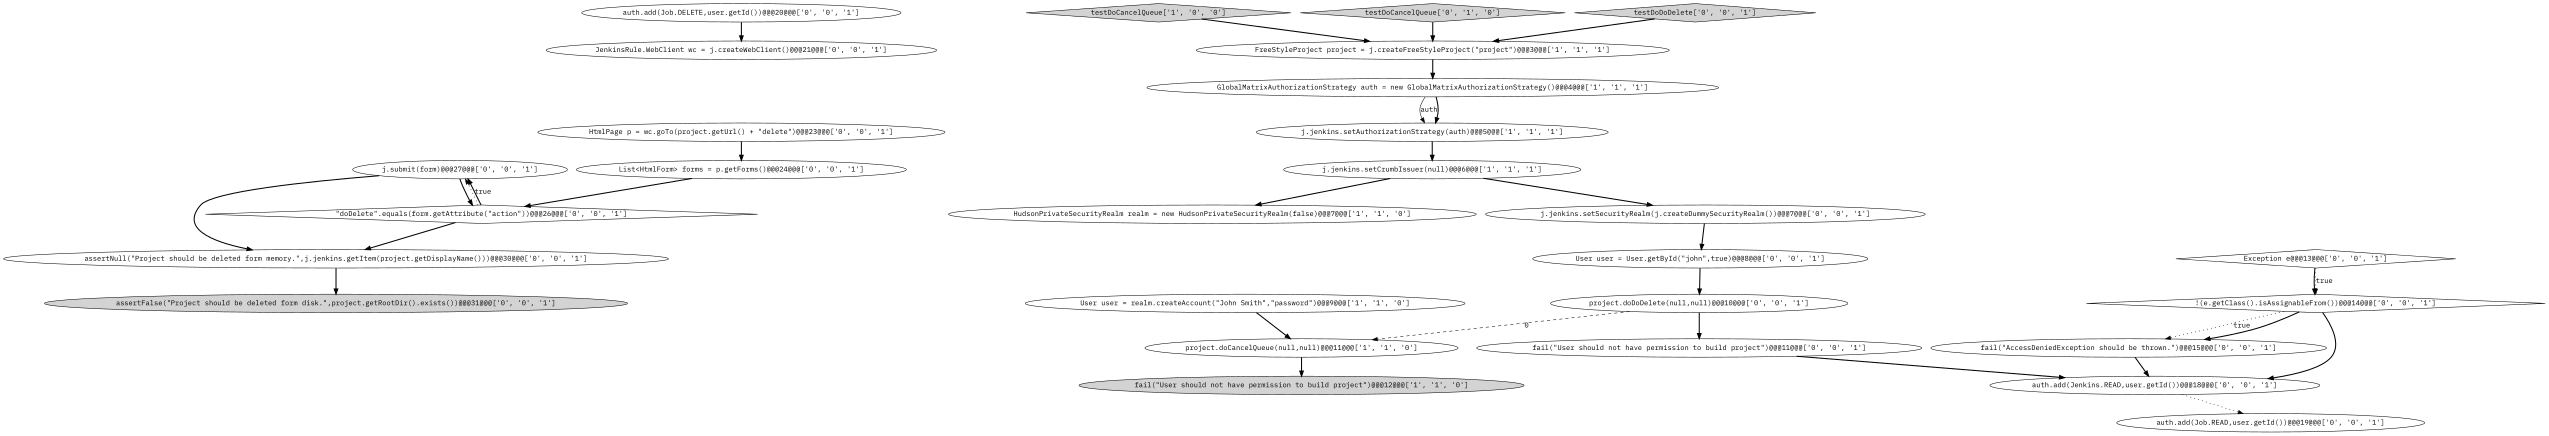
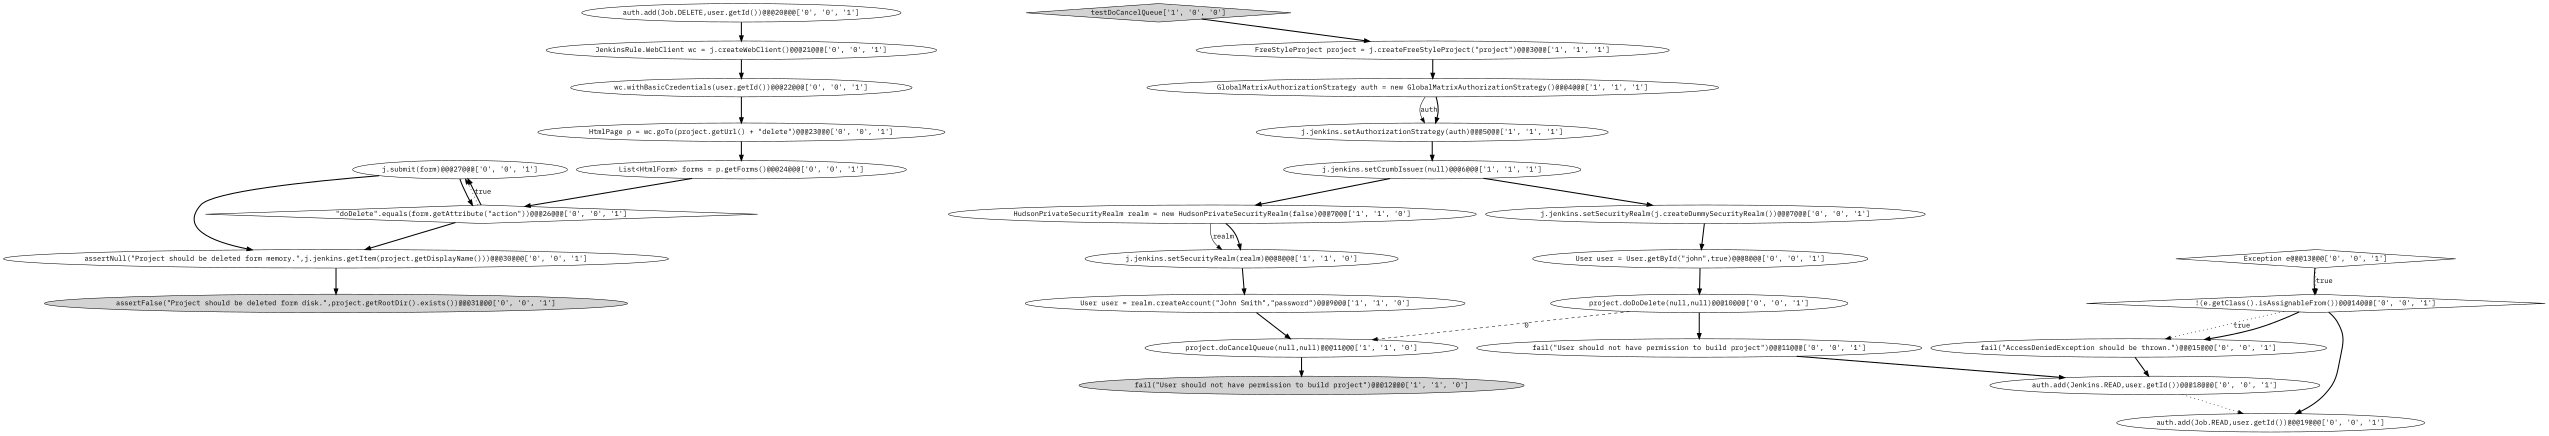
node "testDoCancelQueue['0', '1', '0']": removed
node "testDoDoDelete['0', '0', '1']": removed
node "wc.withBasicCredentials(user.getId())@@@22@@@['0', '0', '1']": added
node "j.jenkins.setSecurityRealm(realm)@@@8@@@['1', '1', '0']": added
edge "!(e.getClass().isAssignableFrom())@@@14@@@['0', '0', '1']" -> "auth.add(Jenkins.READ,user.getId())@@@18@@@['0', '0', '1']": now "!(e.getClass().isAssignableFrom())@@@14@@@['0', '0', '1']" -> "auth.add(Job.READ,user.getId())@@@19@@@['0', '0', '1']"
